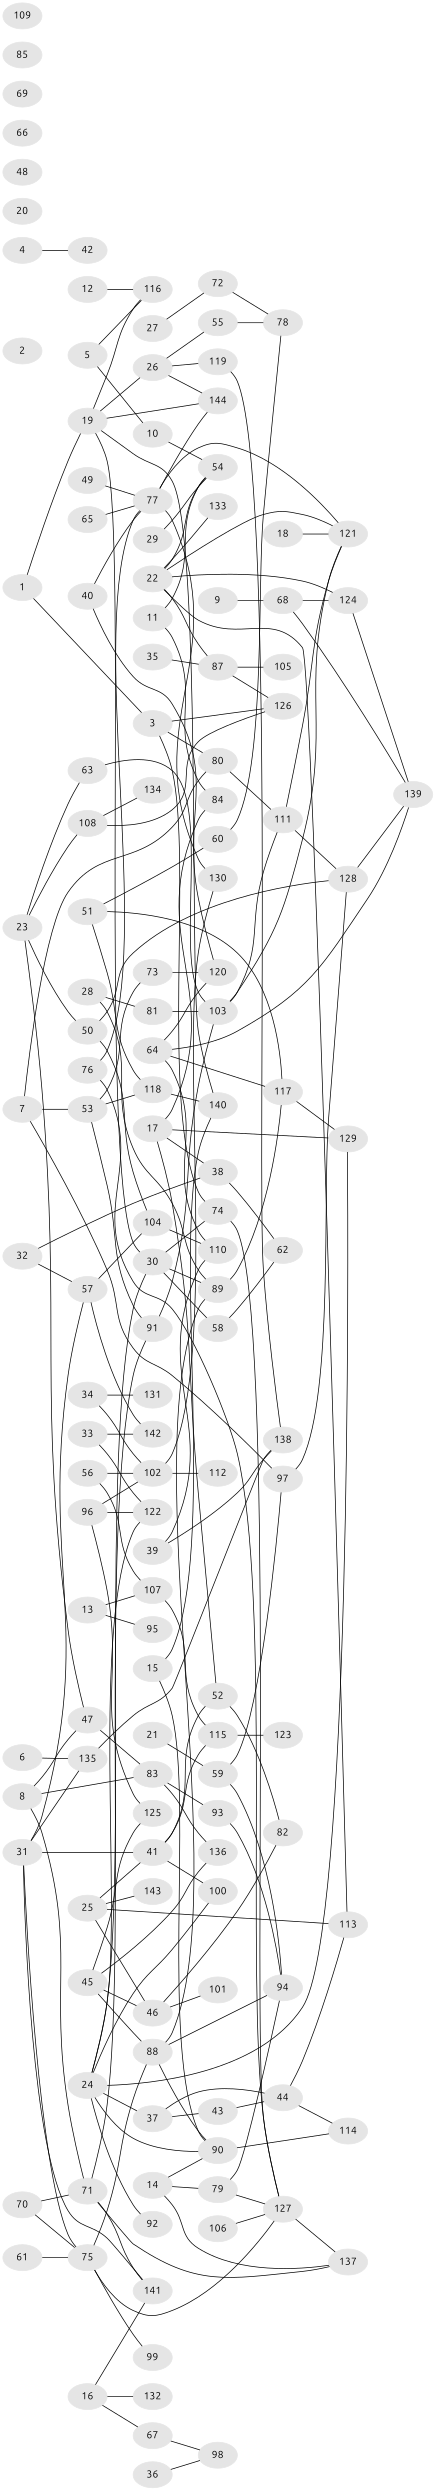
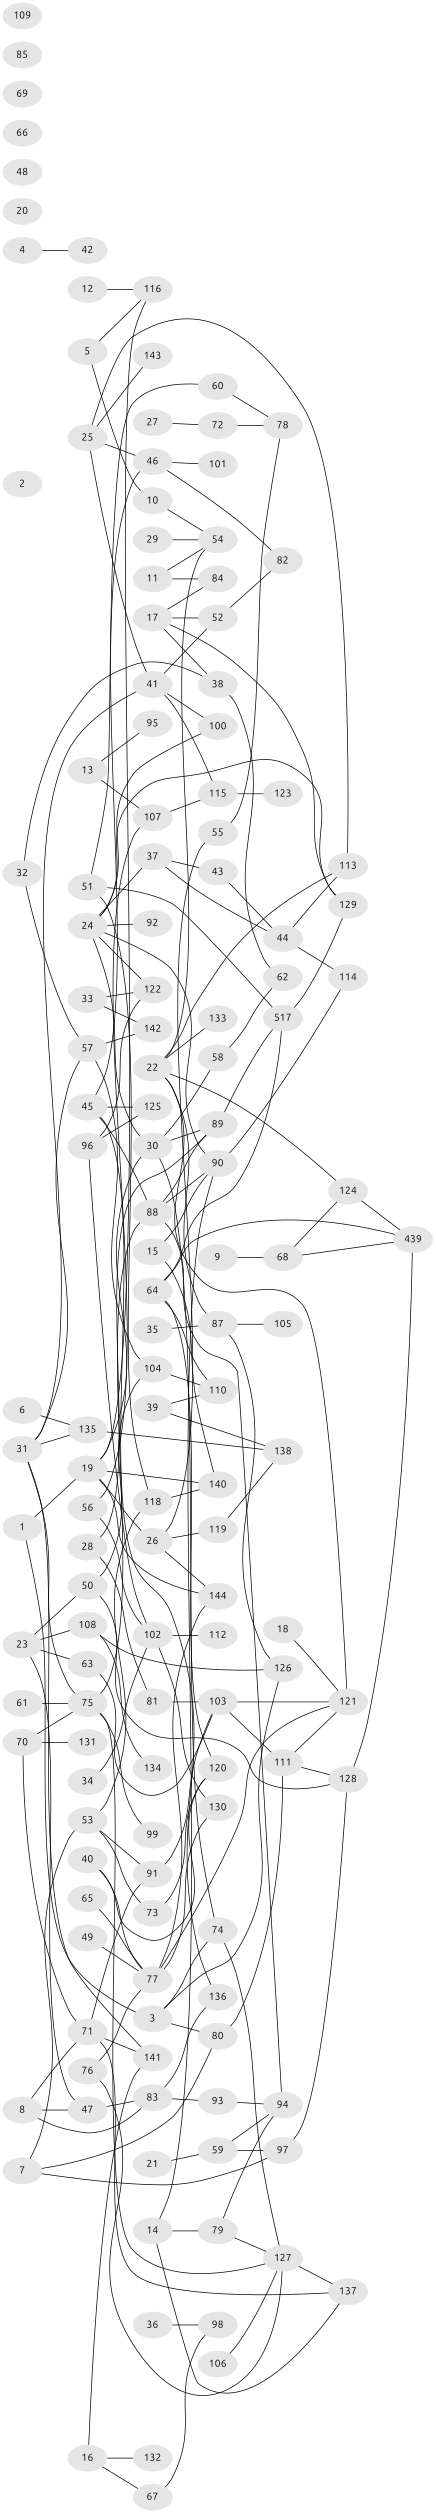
node "139": label "139" -> "439"
node "117": label "117" -> "517"
edge "34" -- "131": now "70" -- "131"
